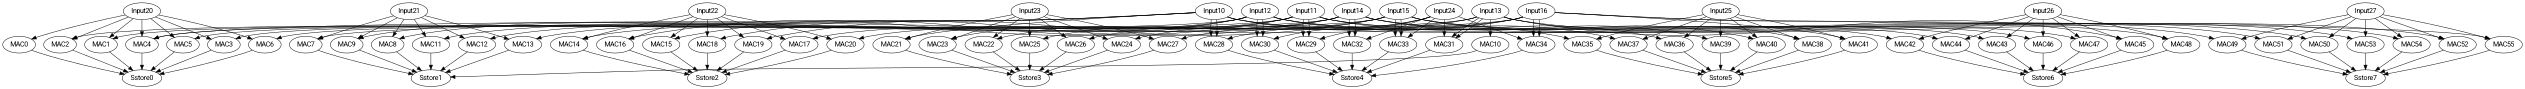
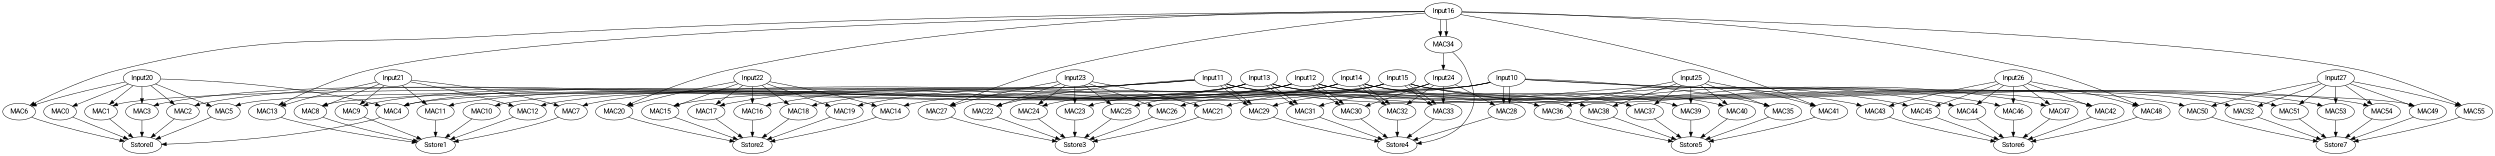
edge "Input24" -> "MAC34": reversed
